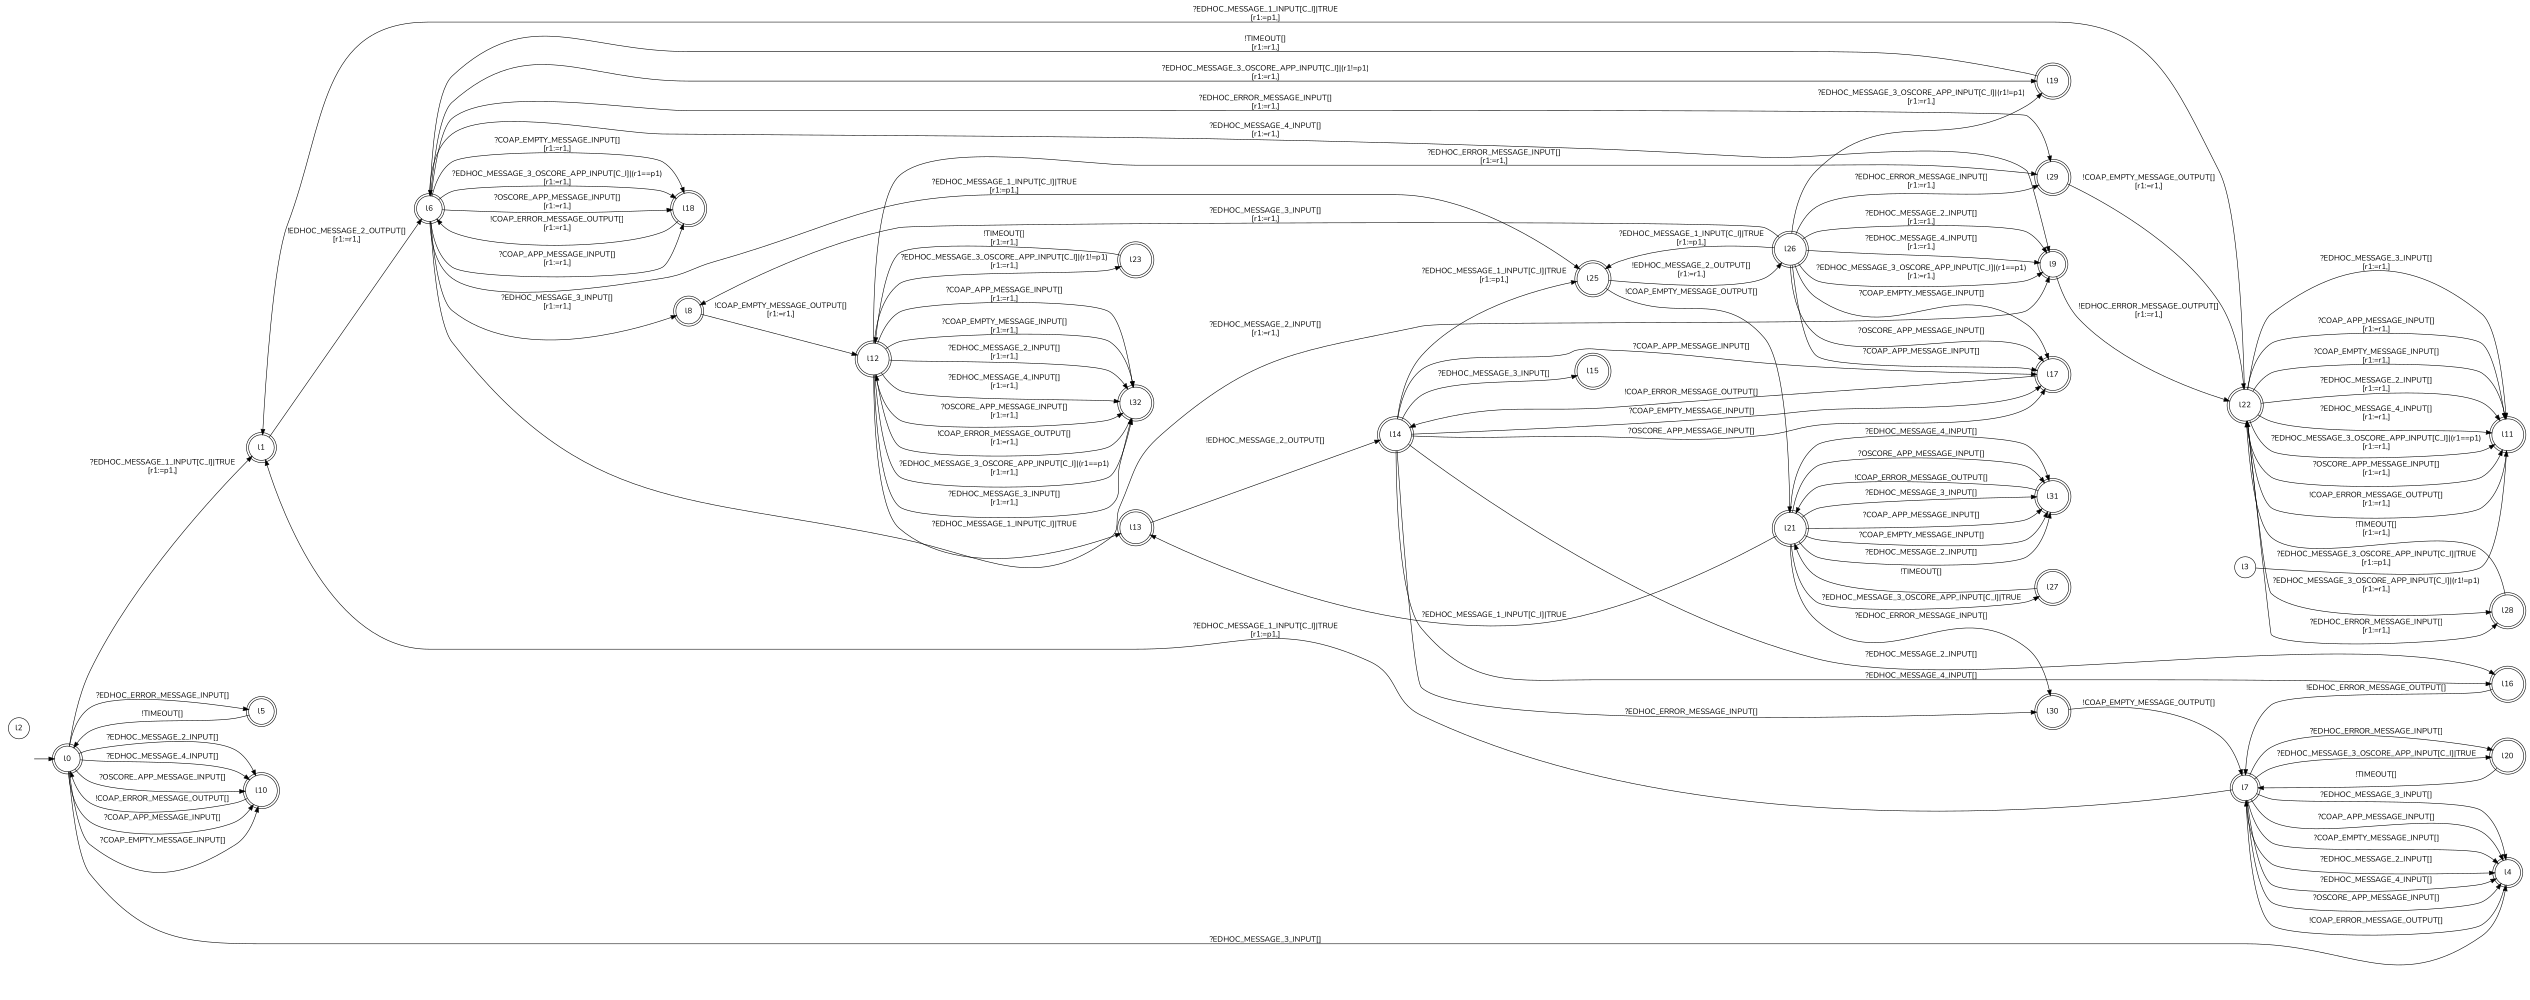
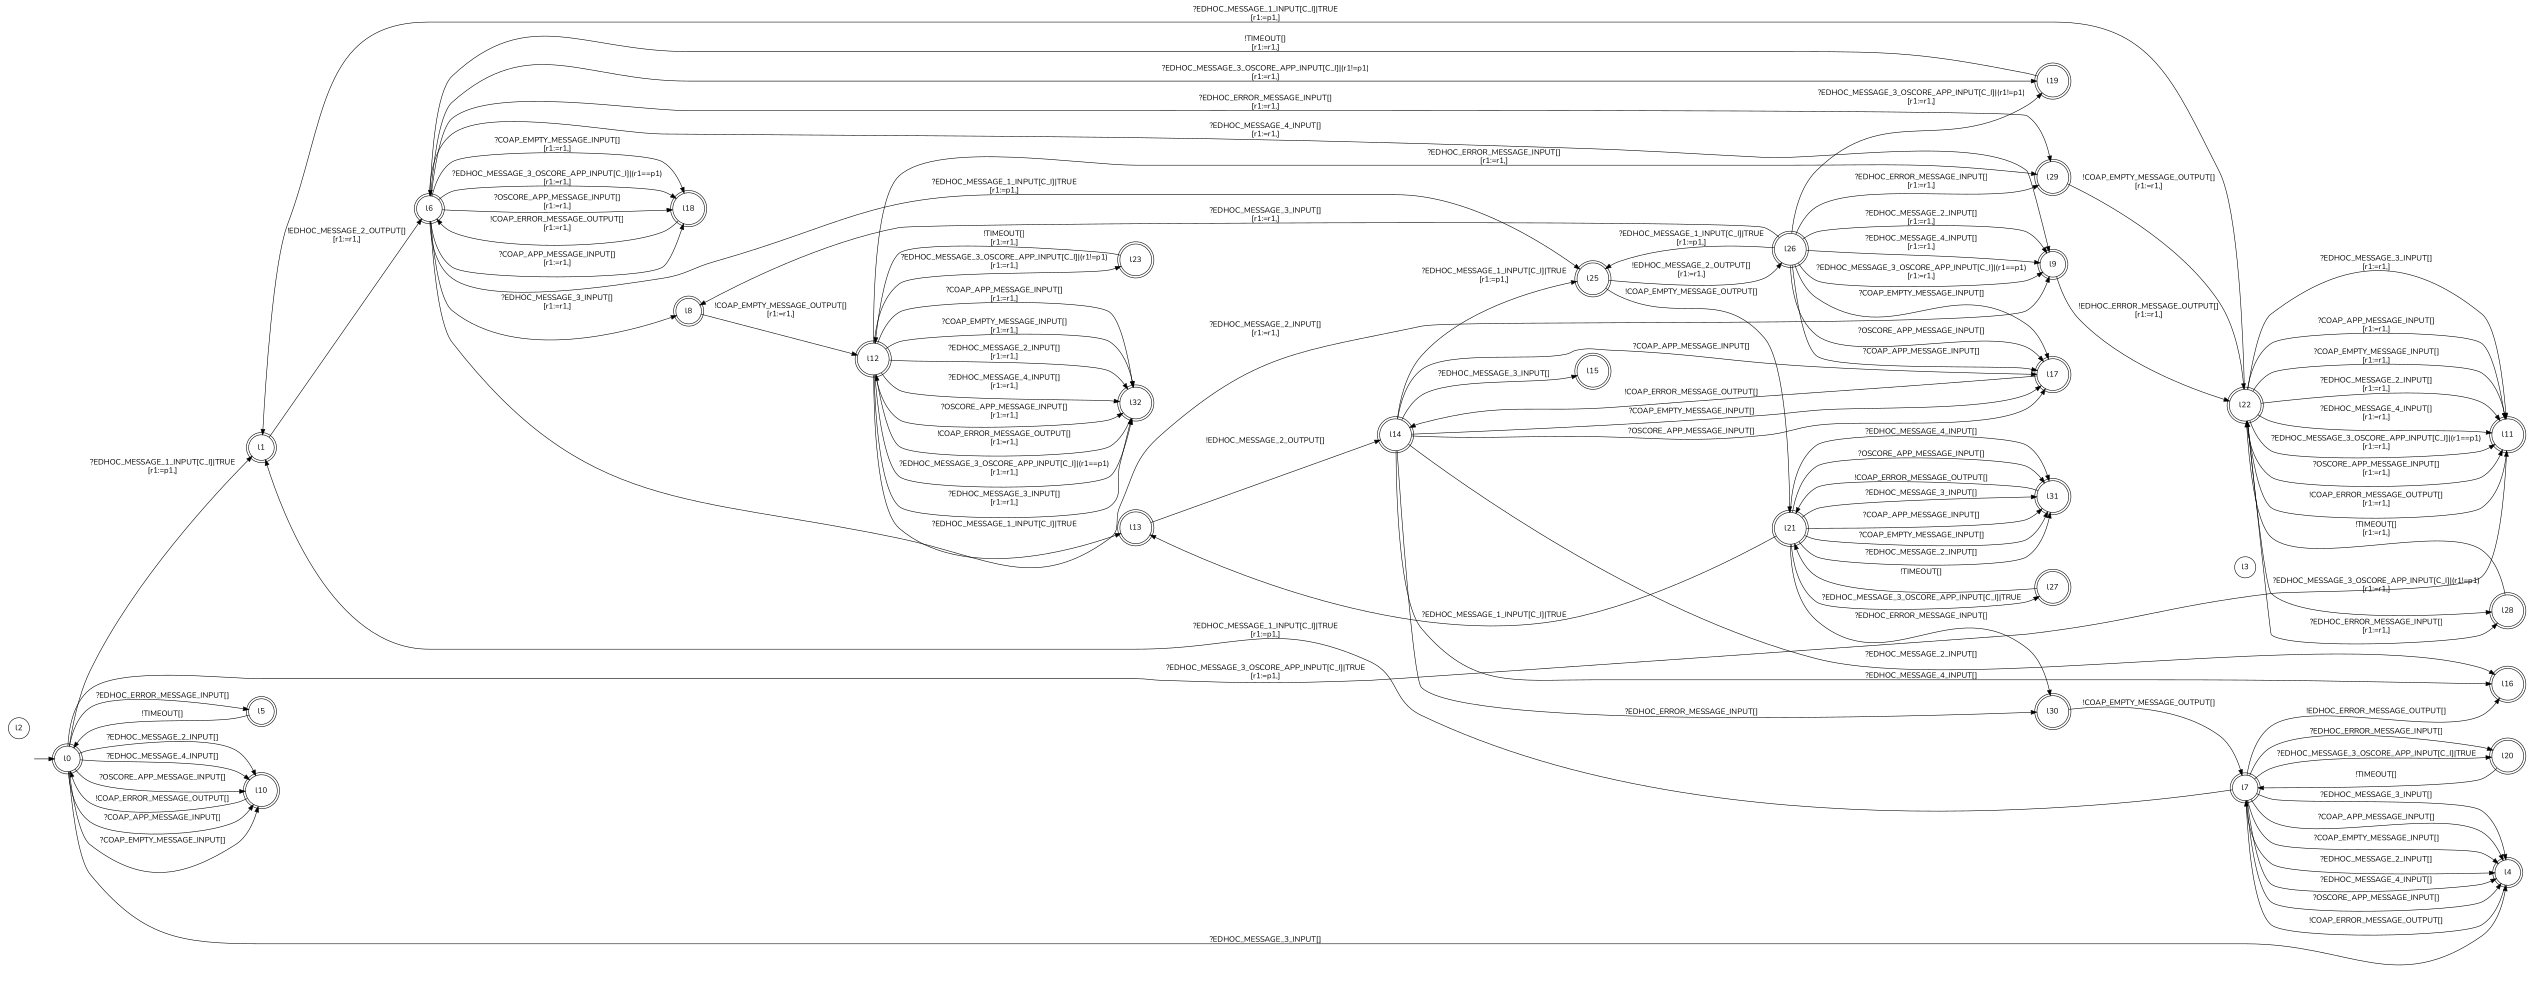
edge "l3" -> "l11": now "l0" -> "l11"
edge "l16" -> "l7": reversed
